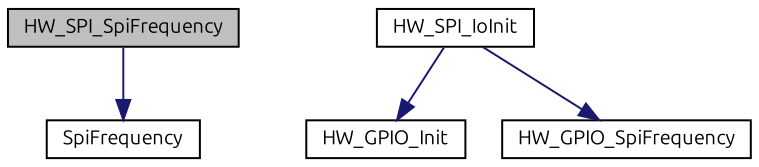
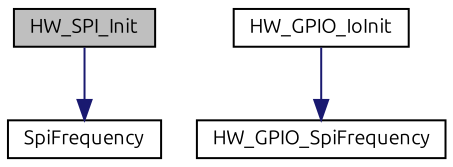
node "HW_SPI_SpiFrequency": label "HW_SPI_SpiFrequency" -> "HW_SPI_Init"
node "HW_SPI_IoInit": label "HW_SPI_IoInit" -> "HW_GPIO_IoInit"
node "HW_GPIO_Init": removed
